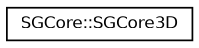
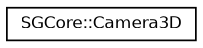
node "SGCore::SGCore3D": label "SGCore::SGCore3D" -> "SGCore::Camera3D"
